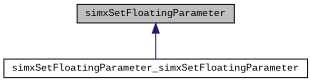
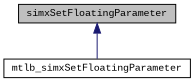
node "simxSetFloatingParameter_simxSetFloatingParameter": label "simxSetFloatingParameter_simxSetFloatingParameter" -> "mtlb_simxSetFloatingParameter"
